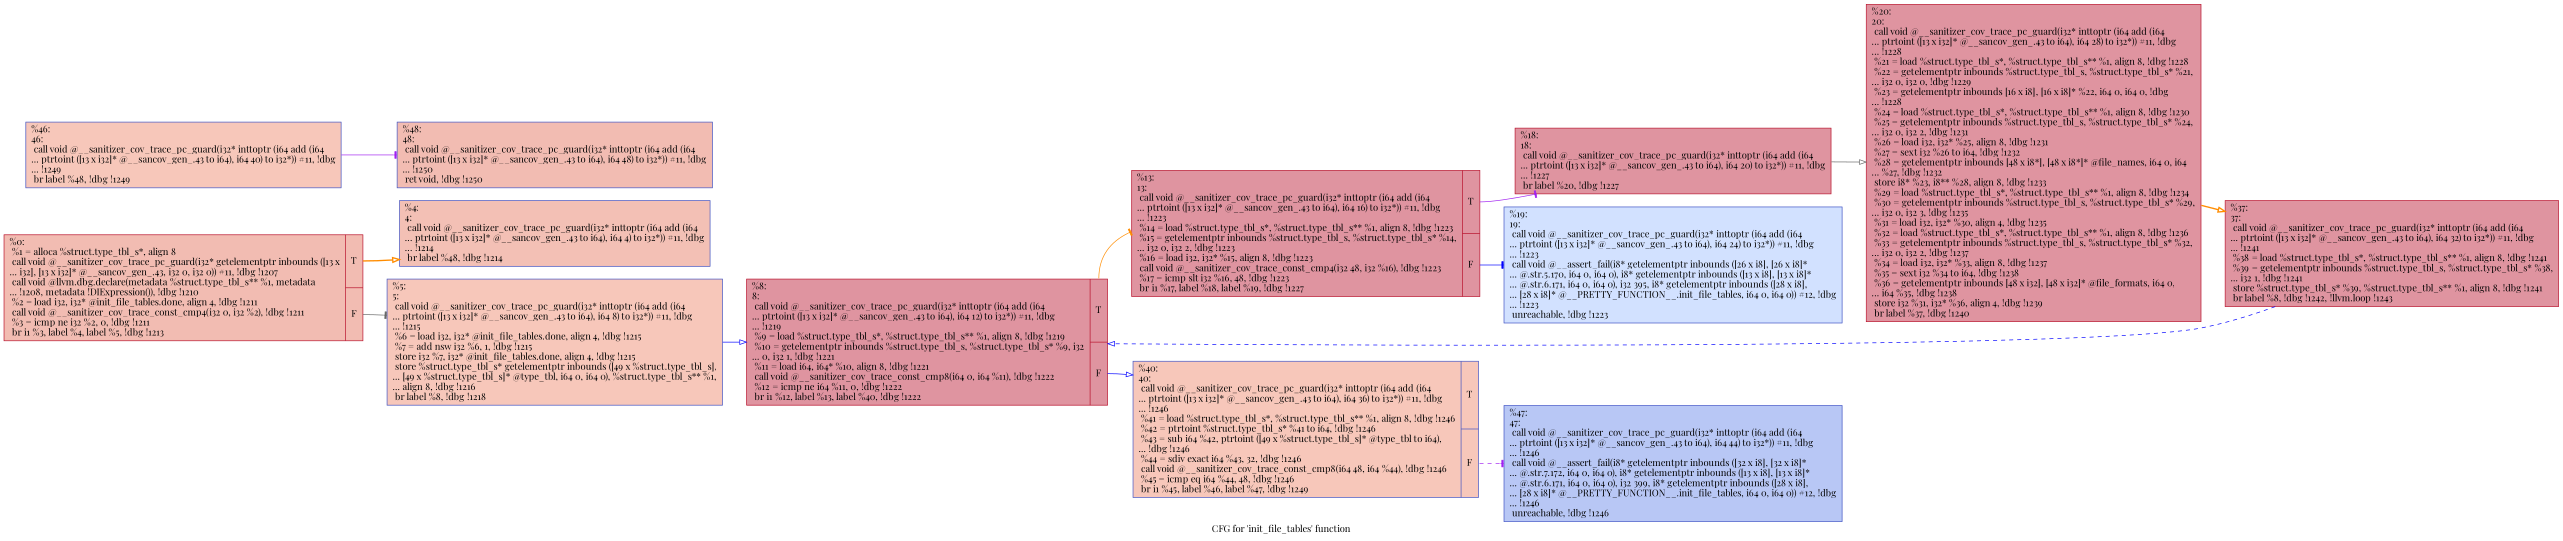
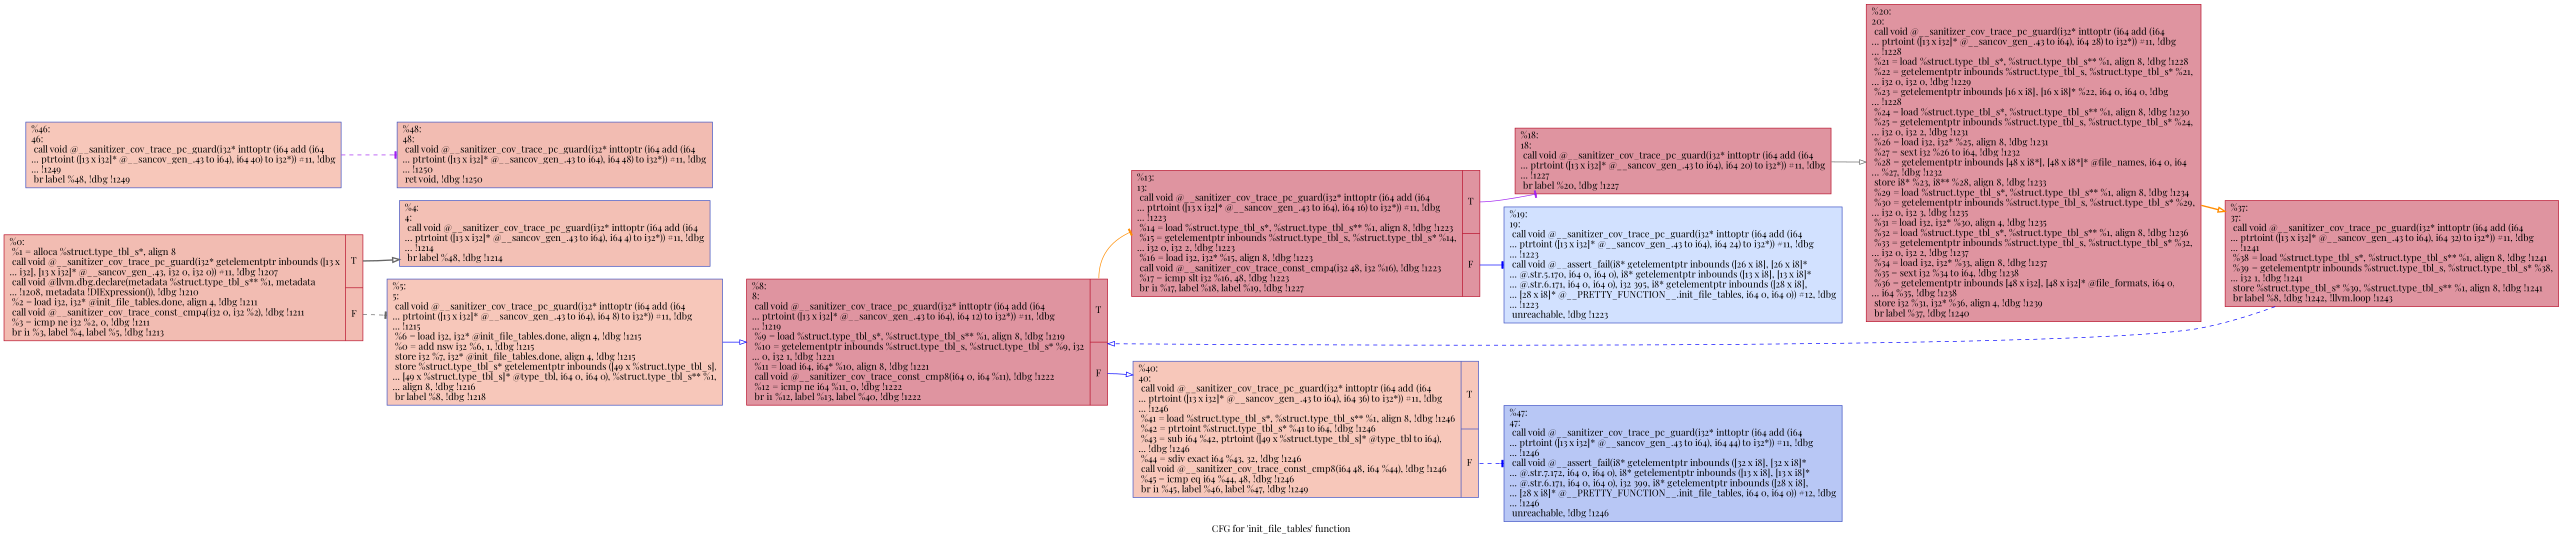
edge "%46:" -> "%48:": style solid -> dashed
edge "%0:" -> "%4:": color darkorange -> gray40
edge "%0:" -> "%5:": style solid -> dashed
node "%5:": text "%7 = add nsw i32 %6, 1, !dbg !1215" -> "%0 = add nsw i32 %6, 1, !dbg !1215"
edge "%40:" -> "%47:": color purple -> blue
